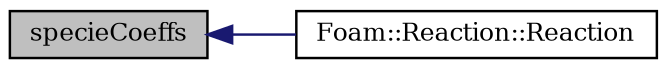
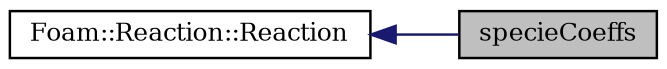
edge "Foam::Reaction::Reaction" -> "specieCoeffs": reversed
